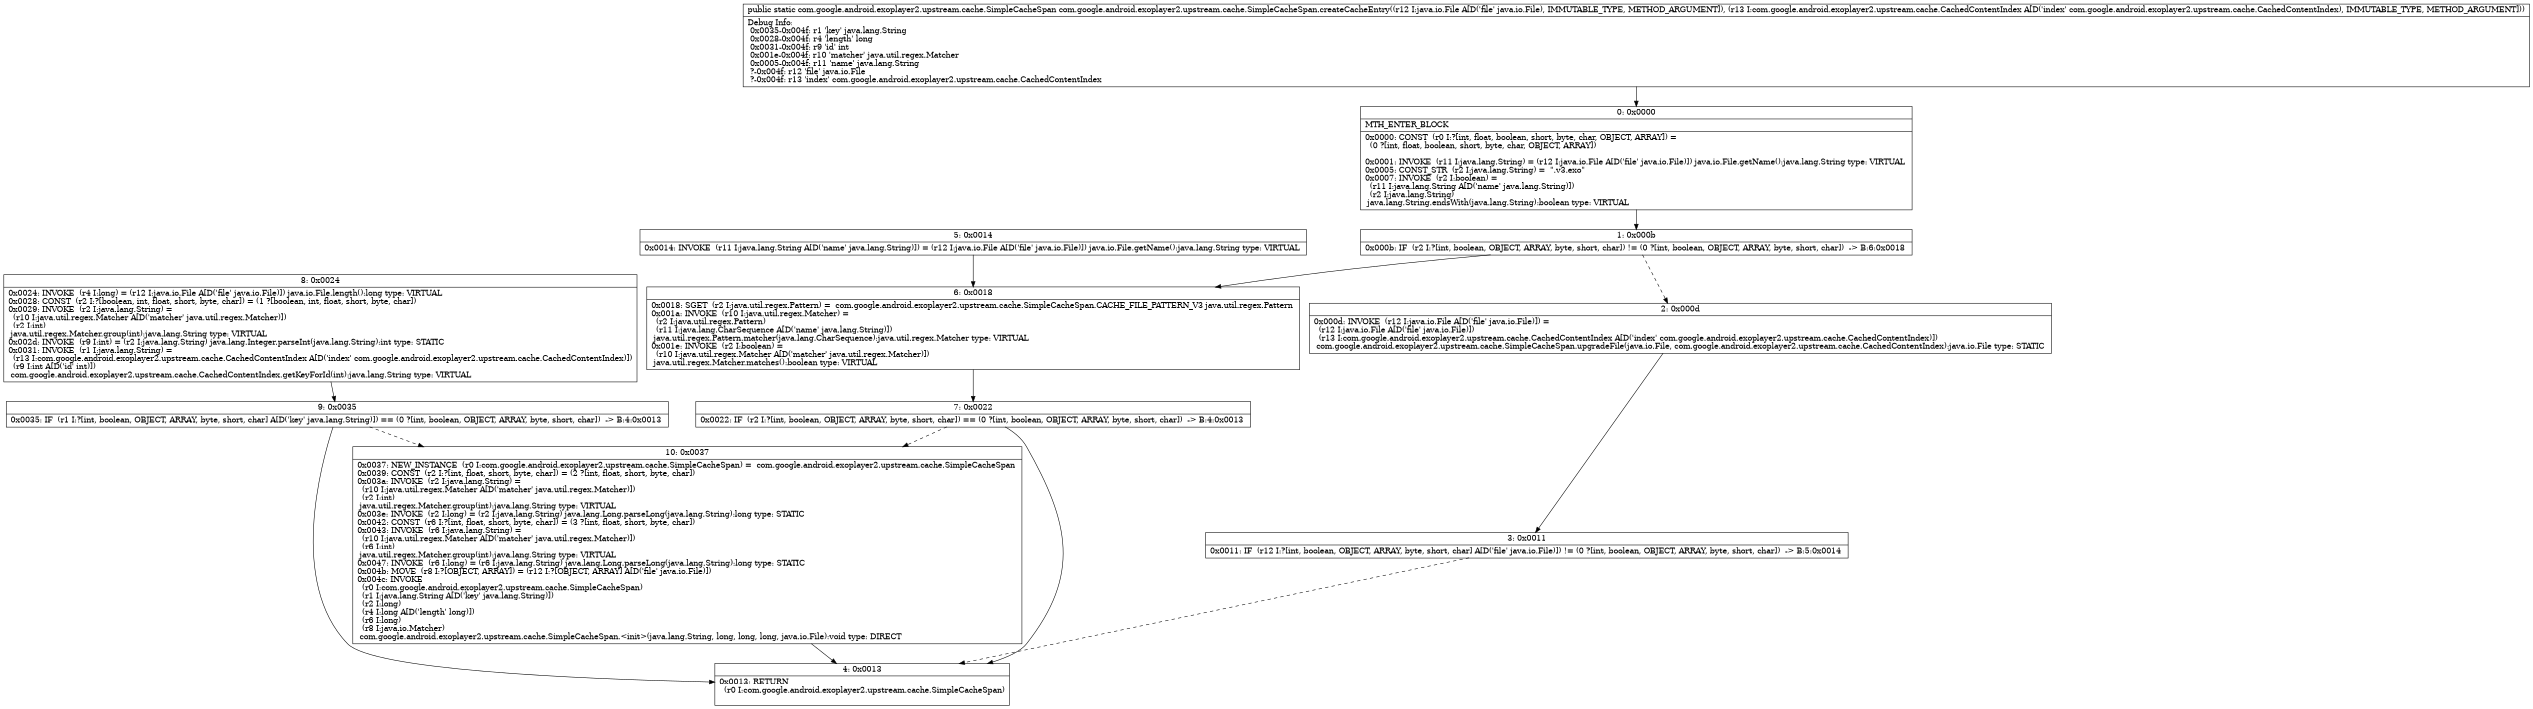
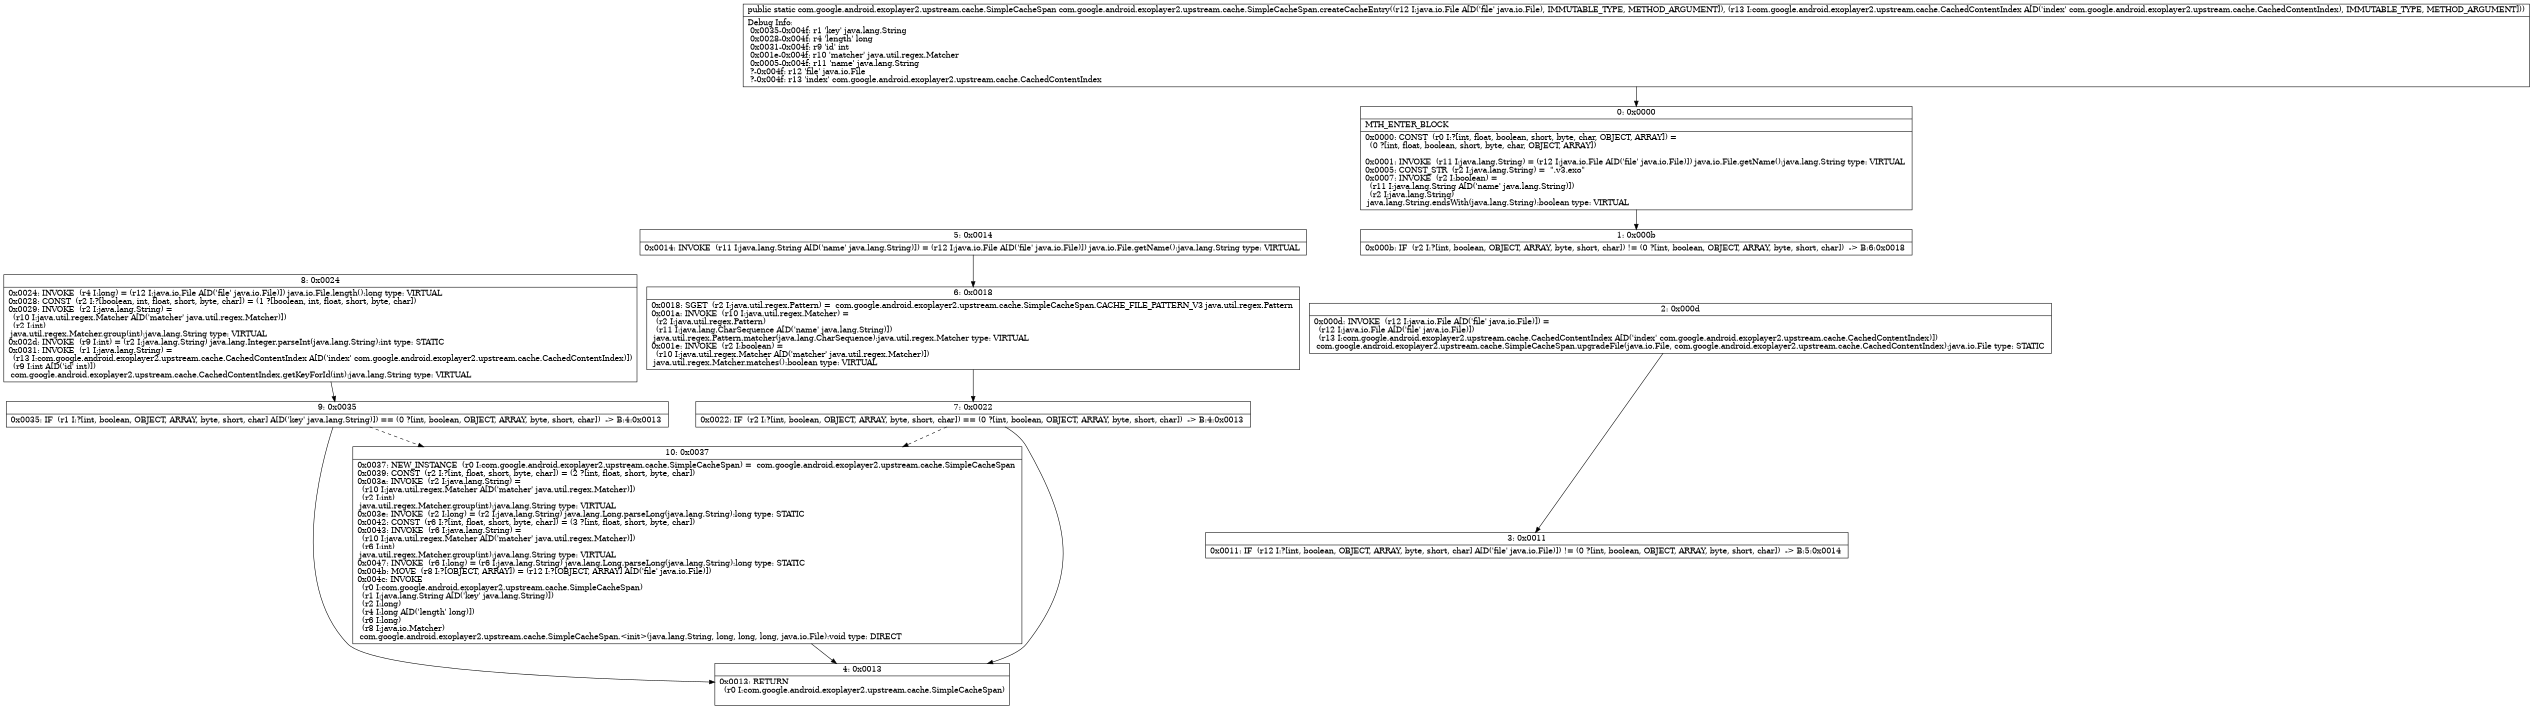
edge "1: 0x000b" -> "6: 0x0018": removed
edge "1: 0x000b" -> "2: 0x000d": removed
edge "3: 0x0011" -> "4: 0x0013": removed
